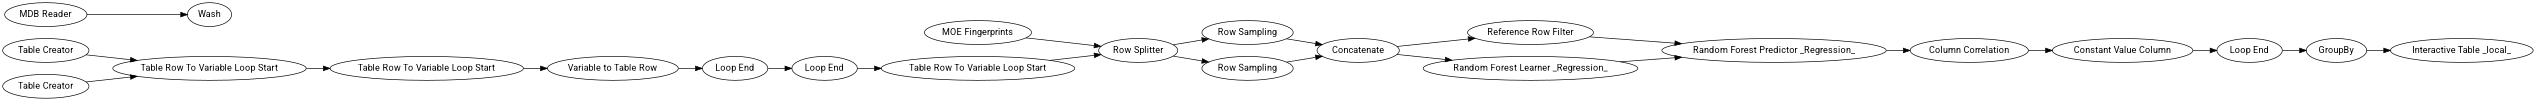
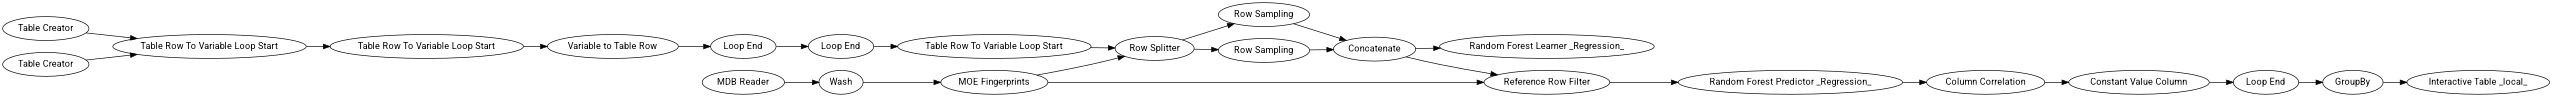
edge "Random Forest Learner _Regression_" -> "Random Forest Predictor _Regression_": removed
edge "Wash" -> "MOE Fingerprints": added
edge "MOE Fingerprints" -> "Reference Row Filter": added
